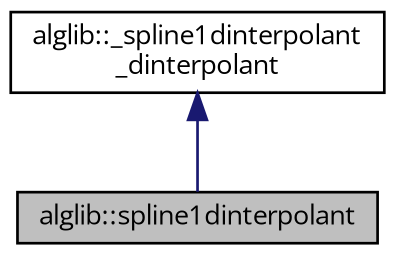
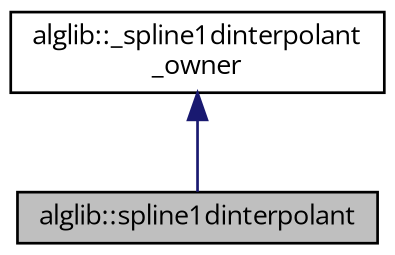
node "alglib::_spline1dinterpolant _dinterpolant": label "alglib::_spline1dinterpolant _dinterpolant" -> "alglib::_spline1dinterpolant _owner"
